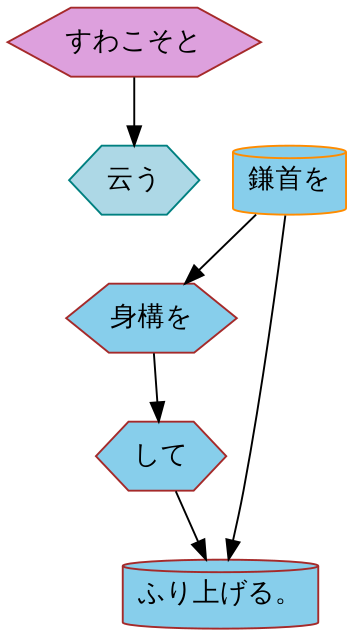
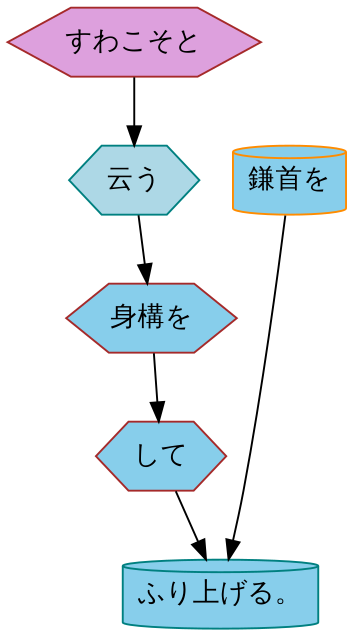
edge "鎌首を" -> "身構を": now "云う" -> "身構を"
node "ふり上げる。": color brown -> teal
